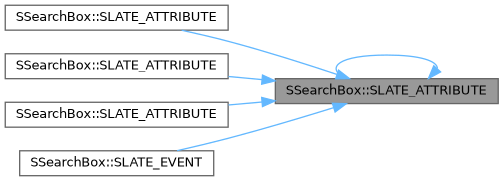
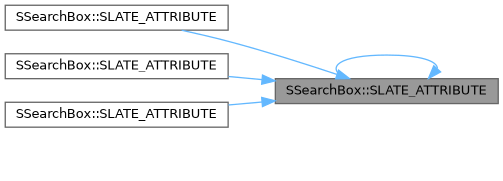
node "SSearchBox::SLATE_EVENT": removed
